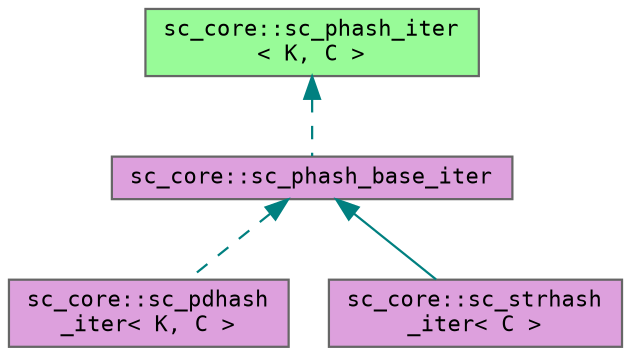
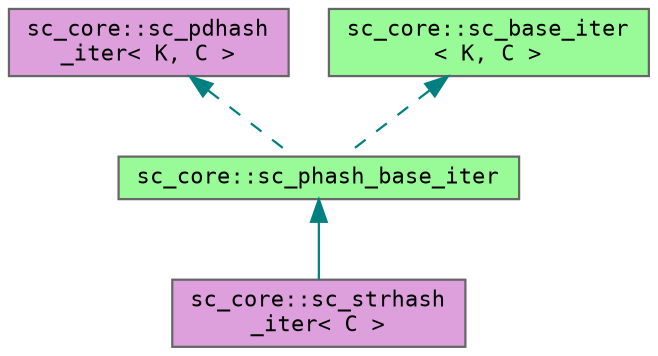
node "sc_core::sc_phash_iter < K, C >": label "sc_core::sc_phash_iter < K, C >" -> "sc_core::sc_base_iter < K, C >"
node "sc_core::sc_phash_base_iter": fillcolor plum -> palegreen
edge "sc_core::sc_pdhash _iter< K, C >" -> "sc_core::sc_phash_base_iter": reversed
